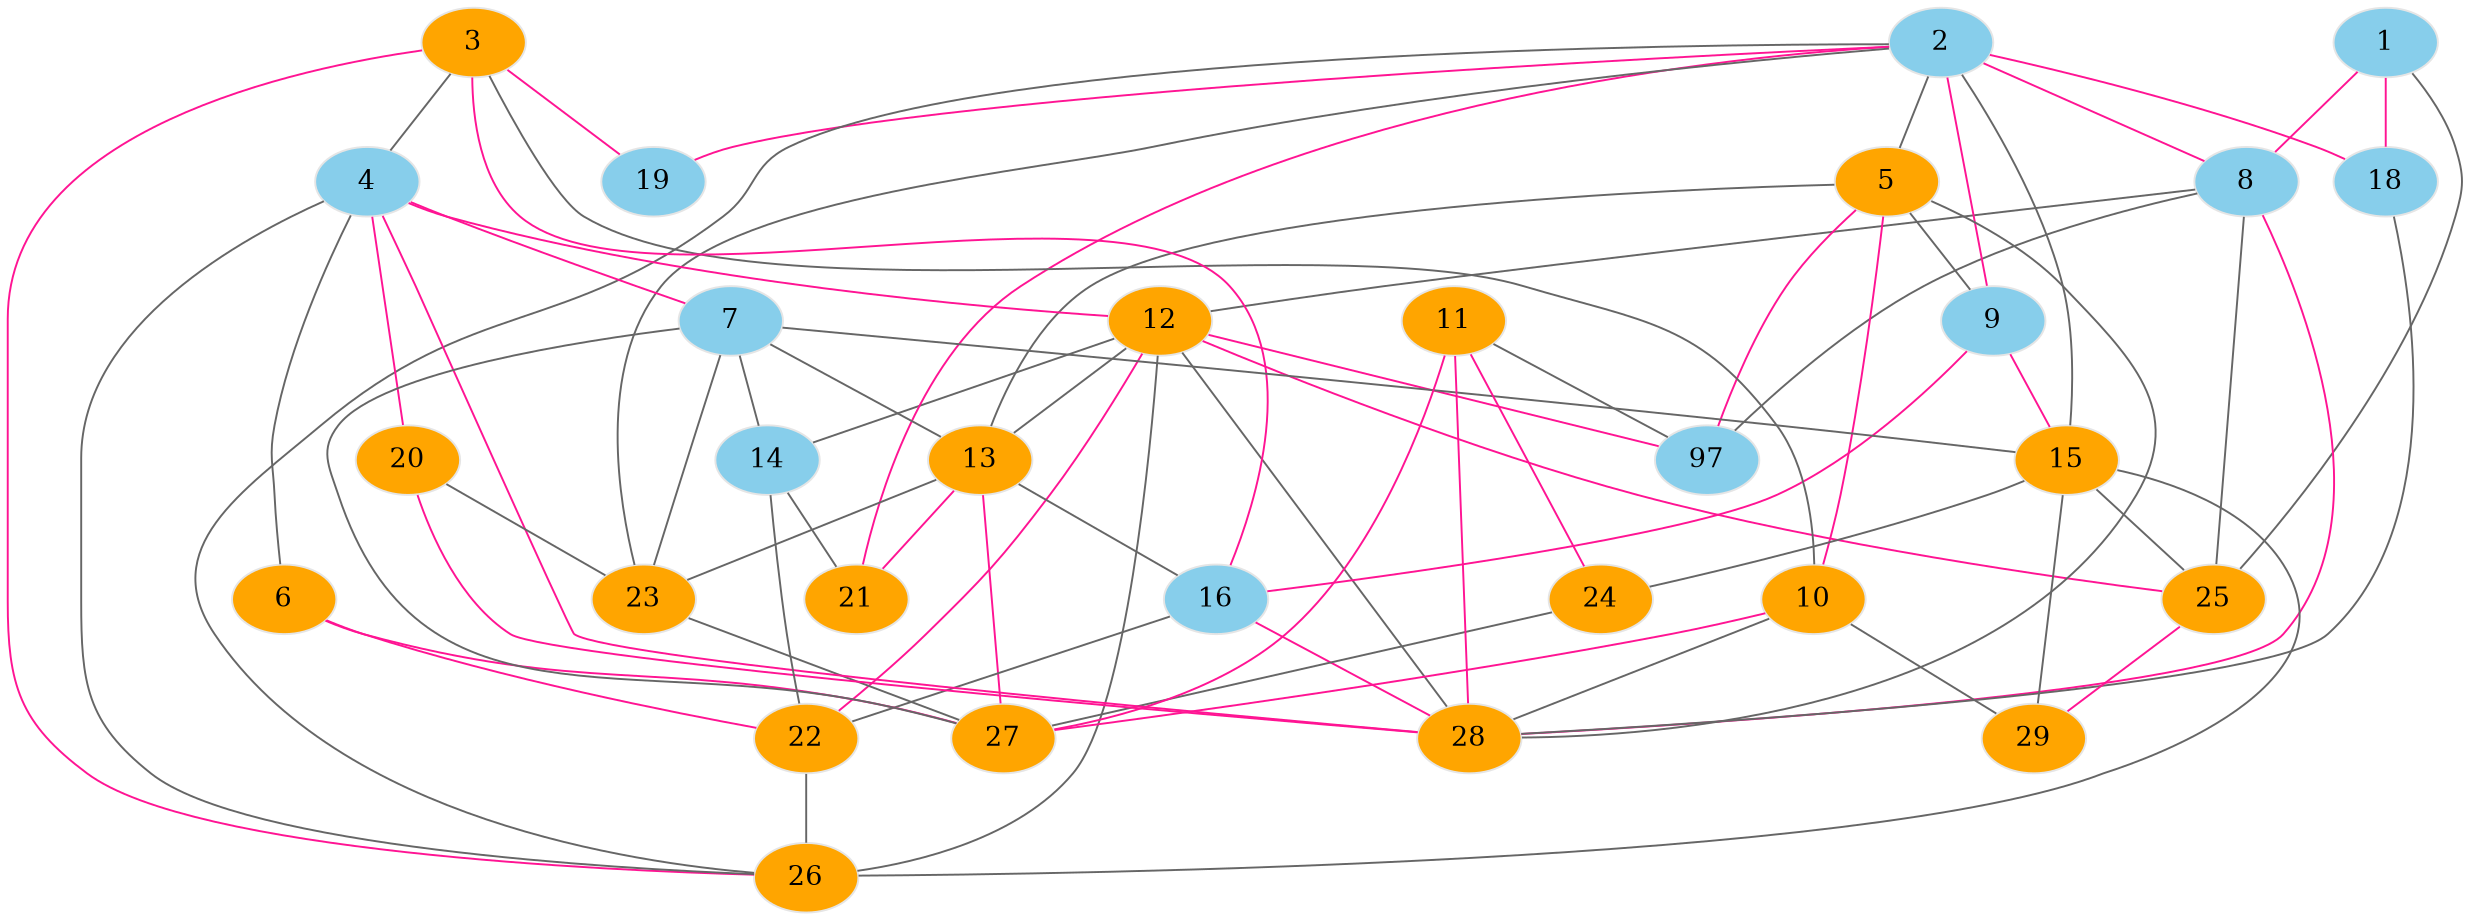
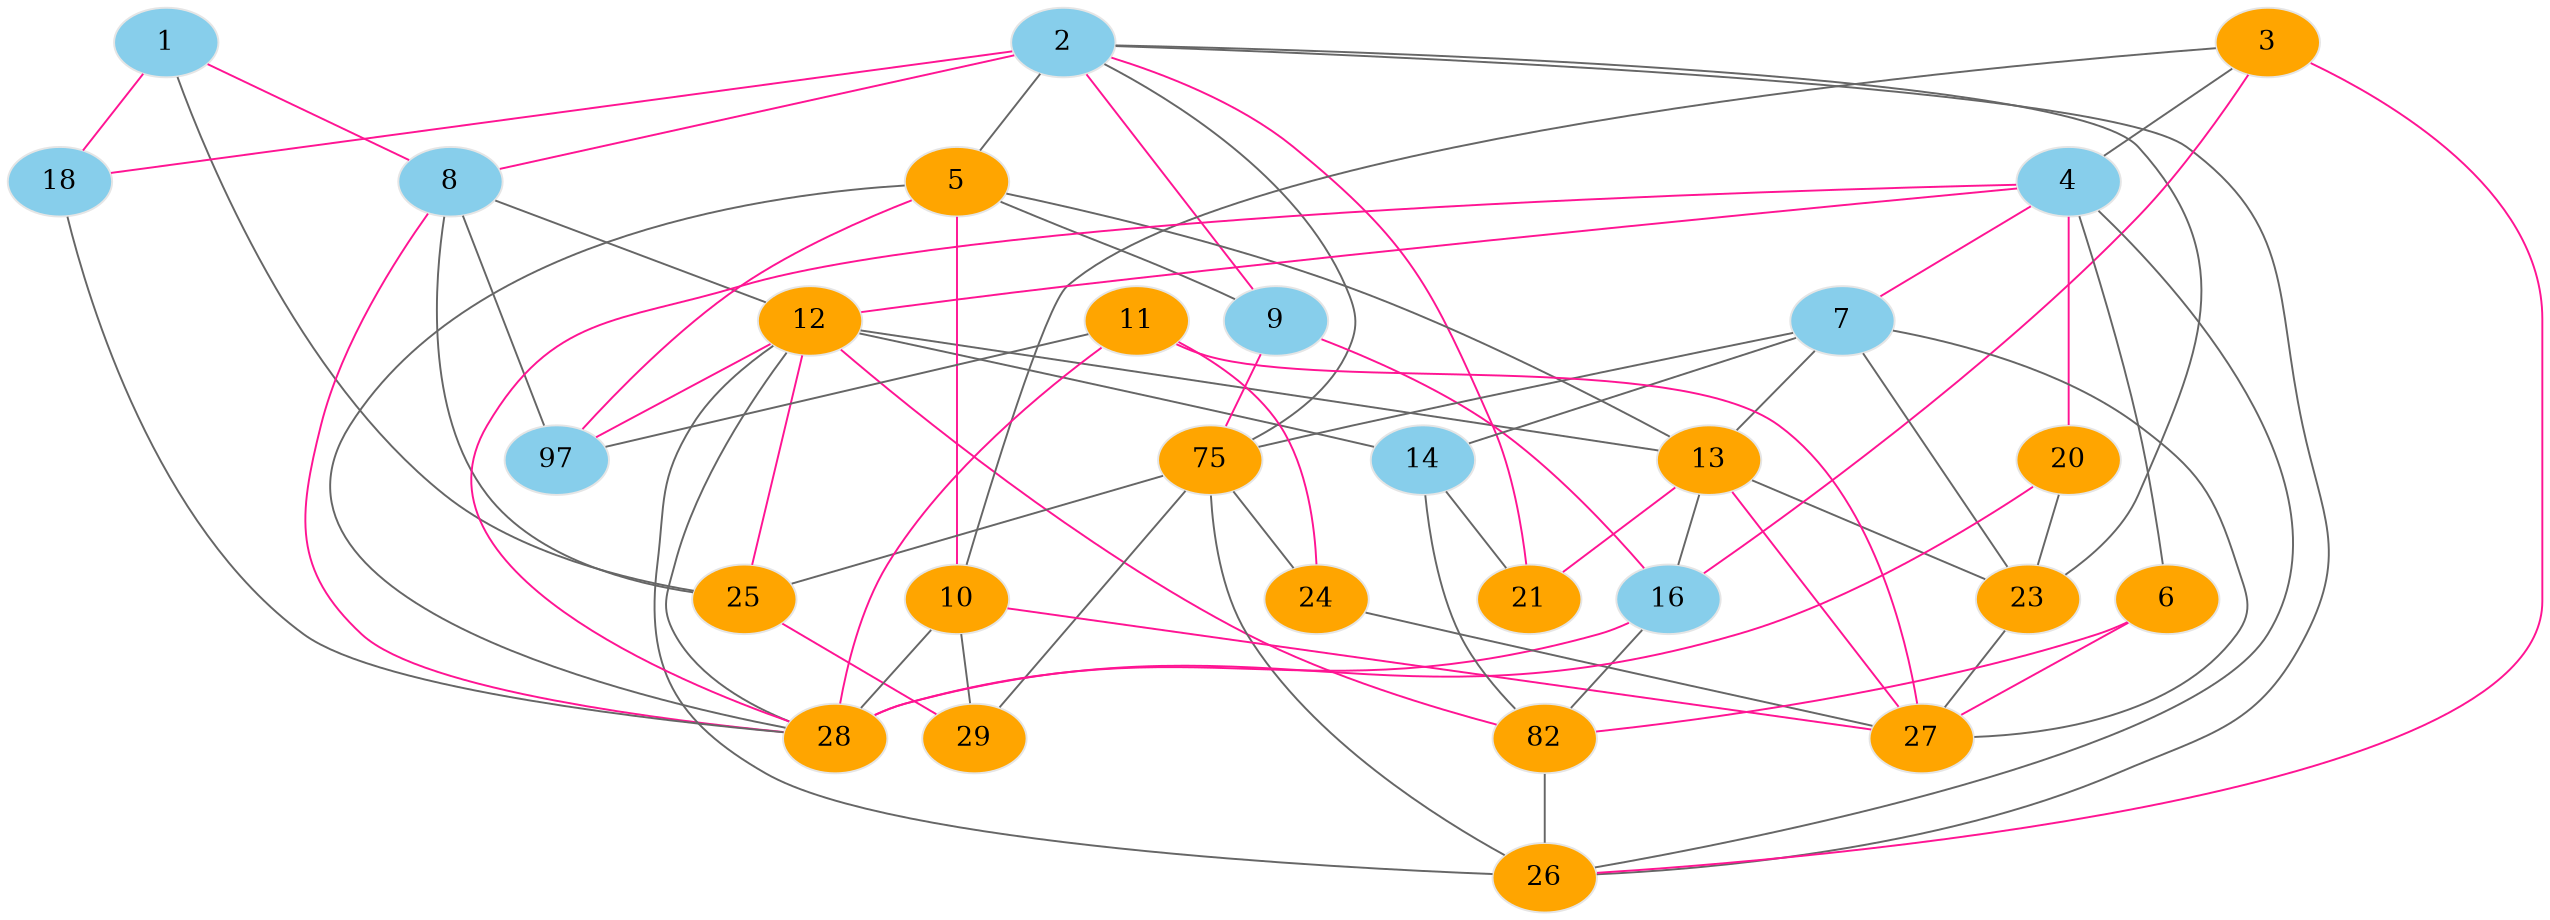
node "19": removed
node "15": label "15" -> "75"
node "22": label "22" -> "82"
